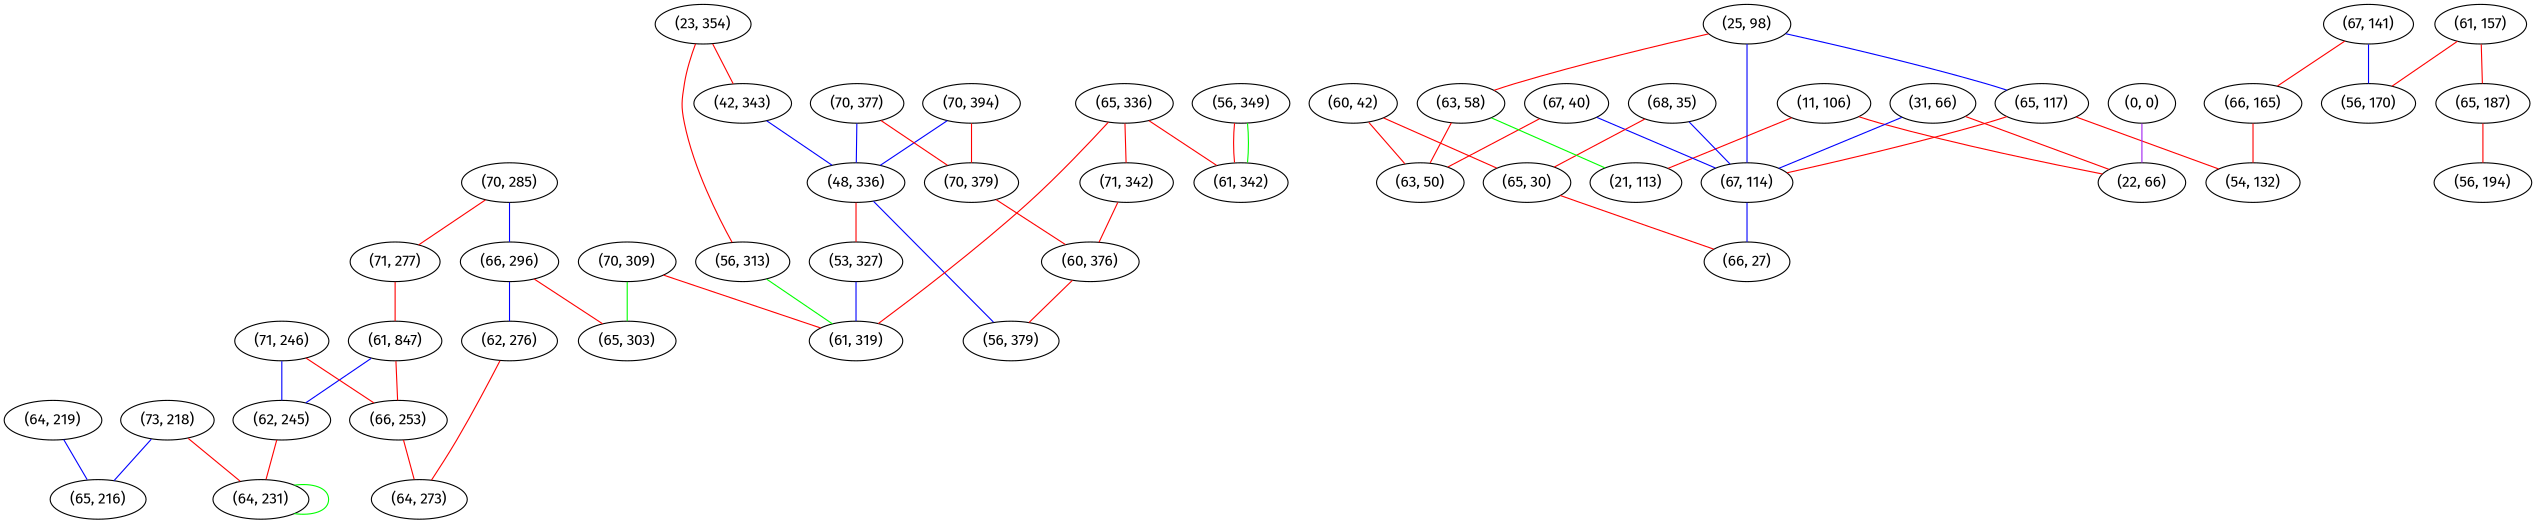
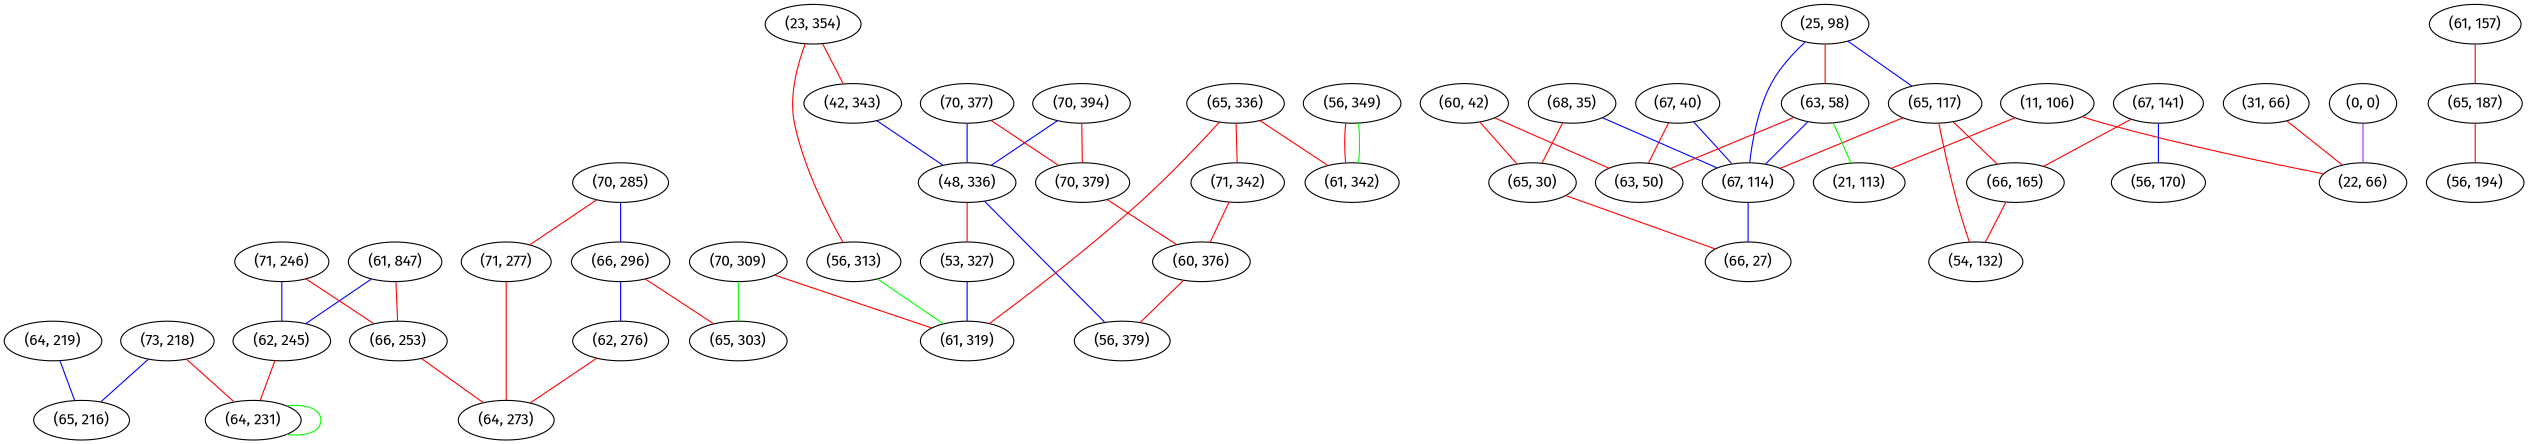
edge "(61, 157)" -- "(56, 170)": removed
edge "(31, 66)" -- "(67, 114)": now "(63, 58)" -- "(67, 114)"
edge "(65, 117)" -- "(66, 165)": added
edge "(71, 277)" -- "(61, 847)": now "(71, 277)" -- "(64, 273)"
